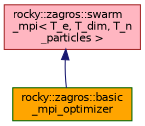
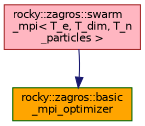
edge "rocky::zagros::basic _mpi_optimizer" -> "rocky::zagros::swarm _mpi< T_e, T_dim, T_n _particles >": reversed
